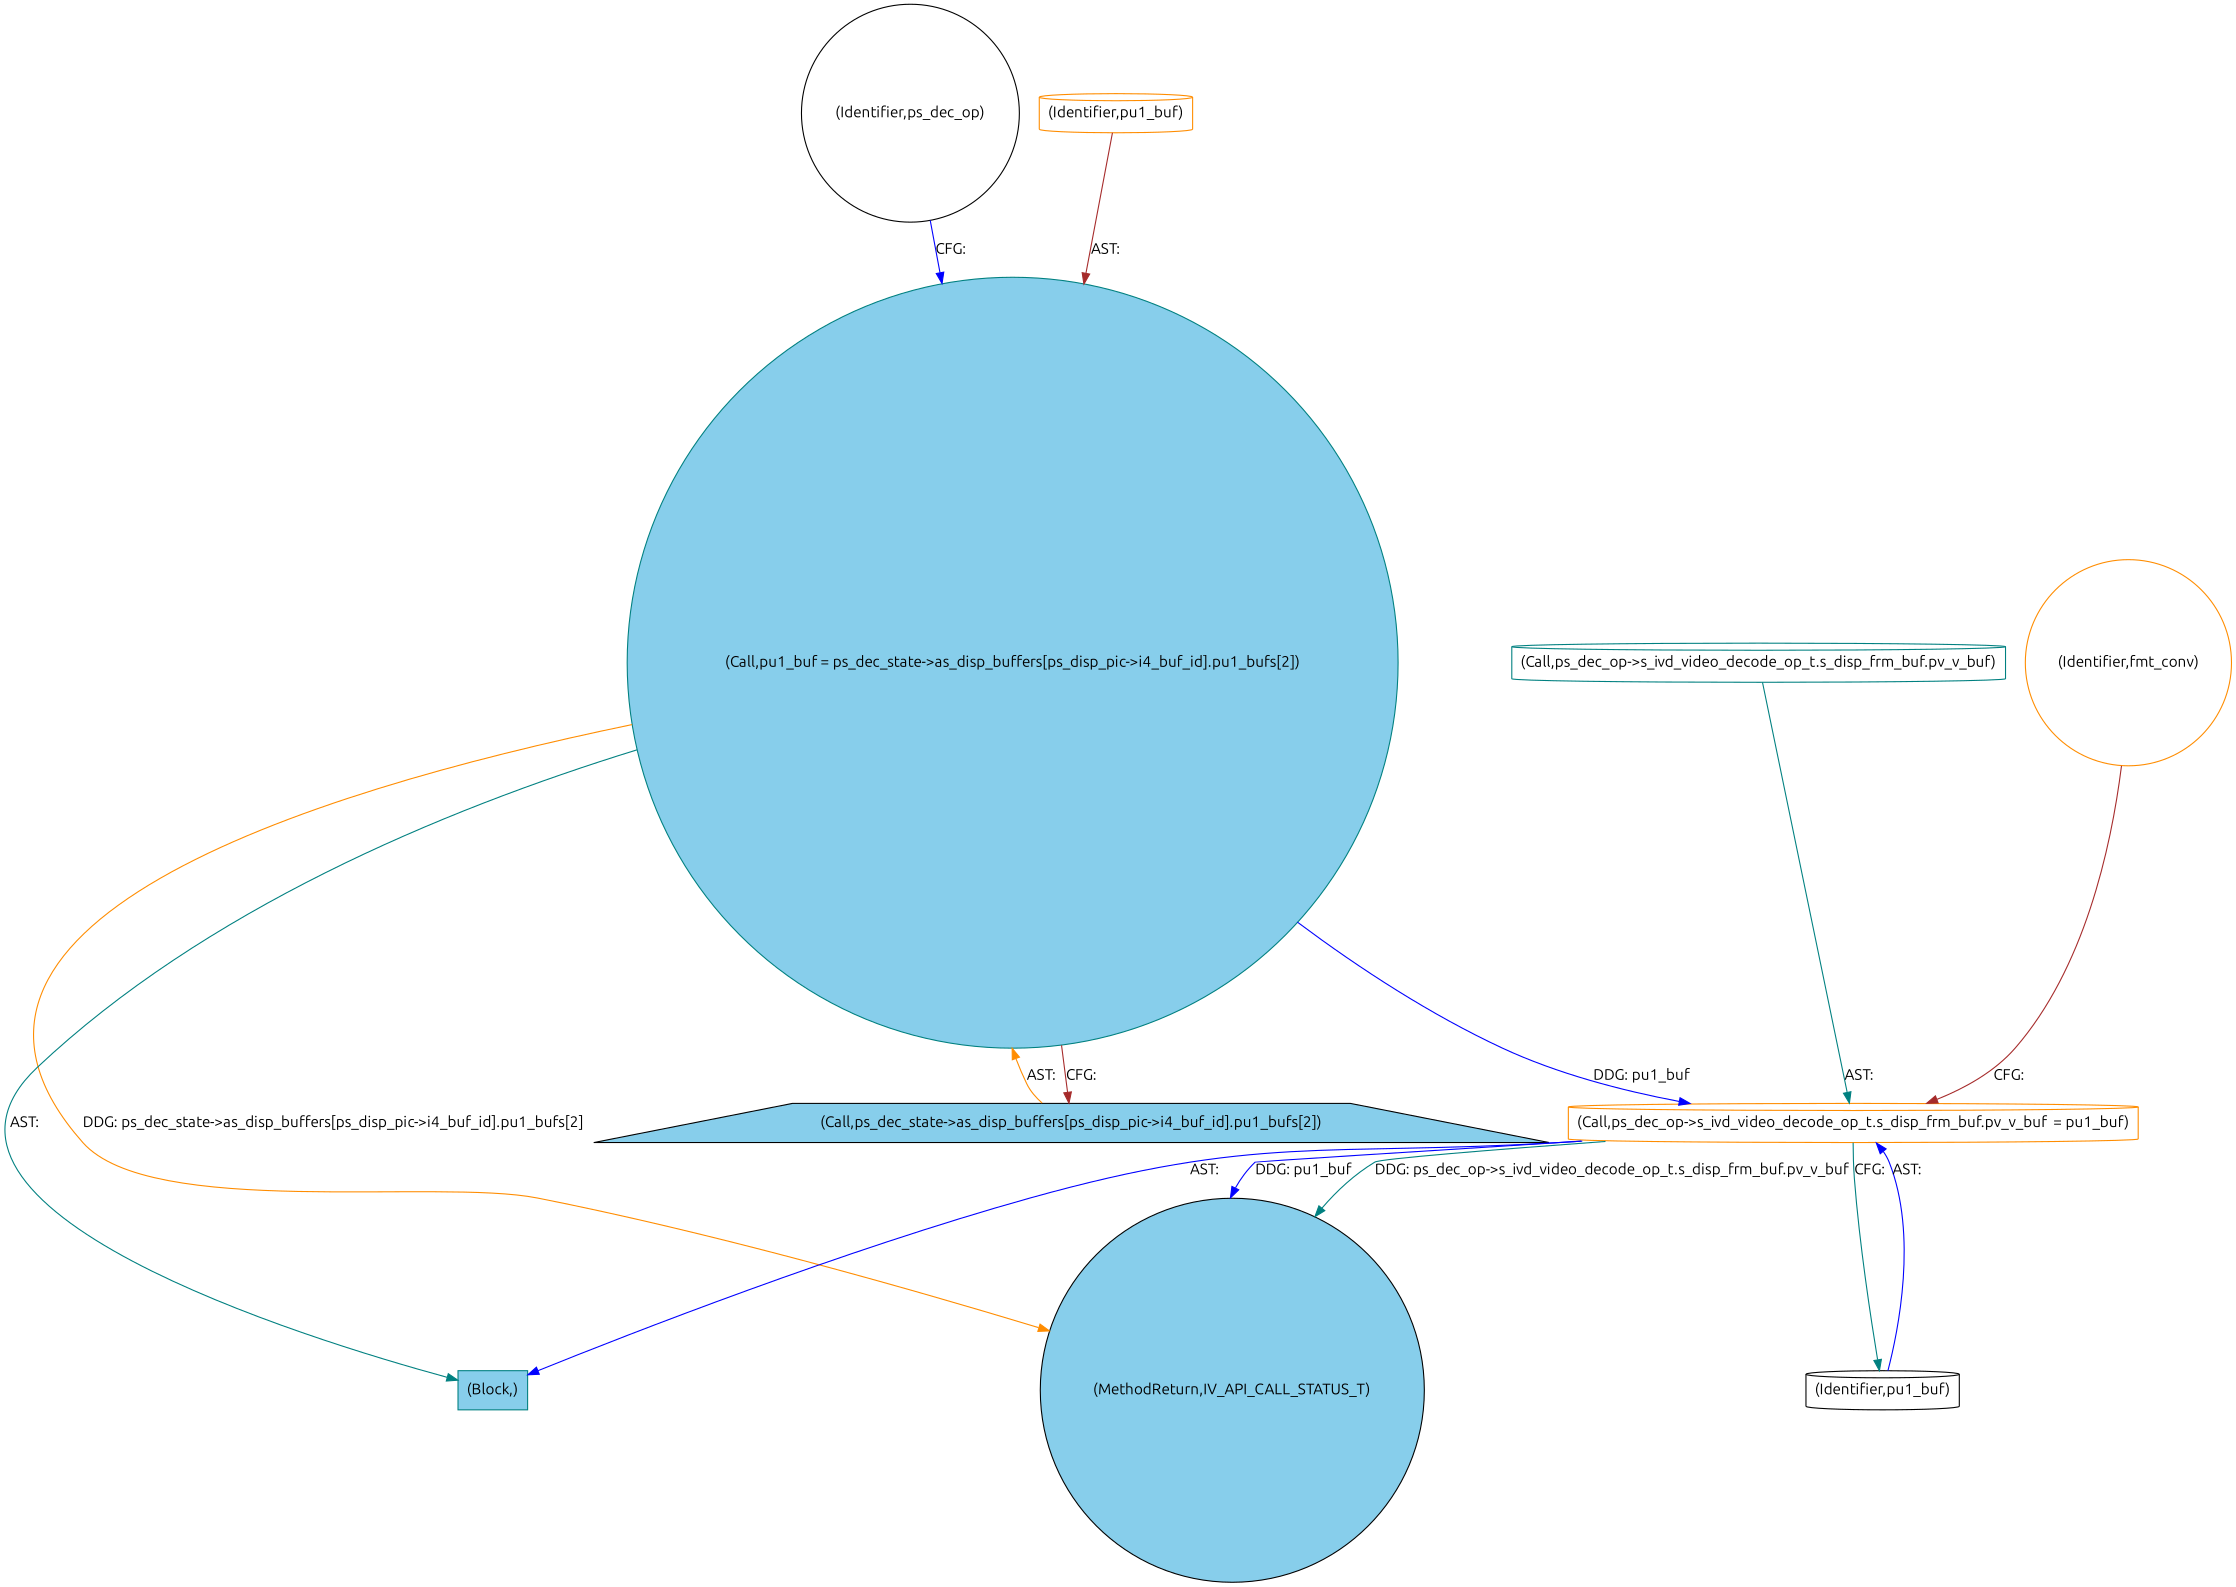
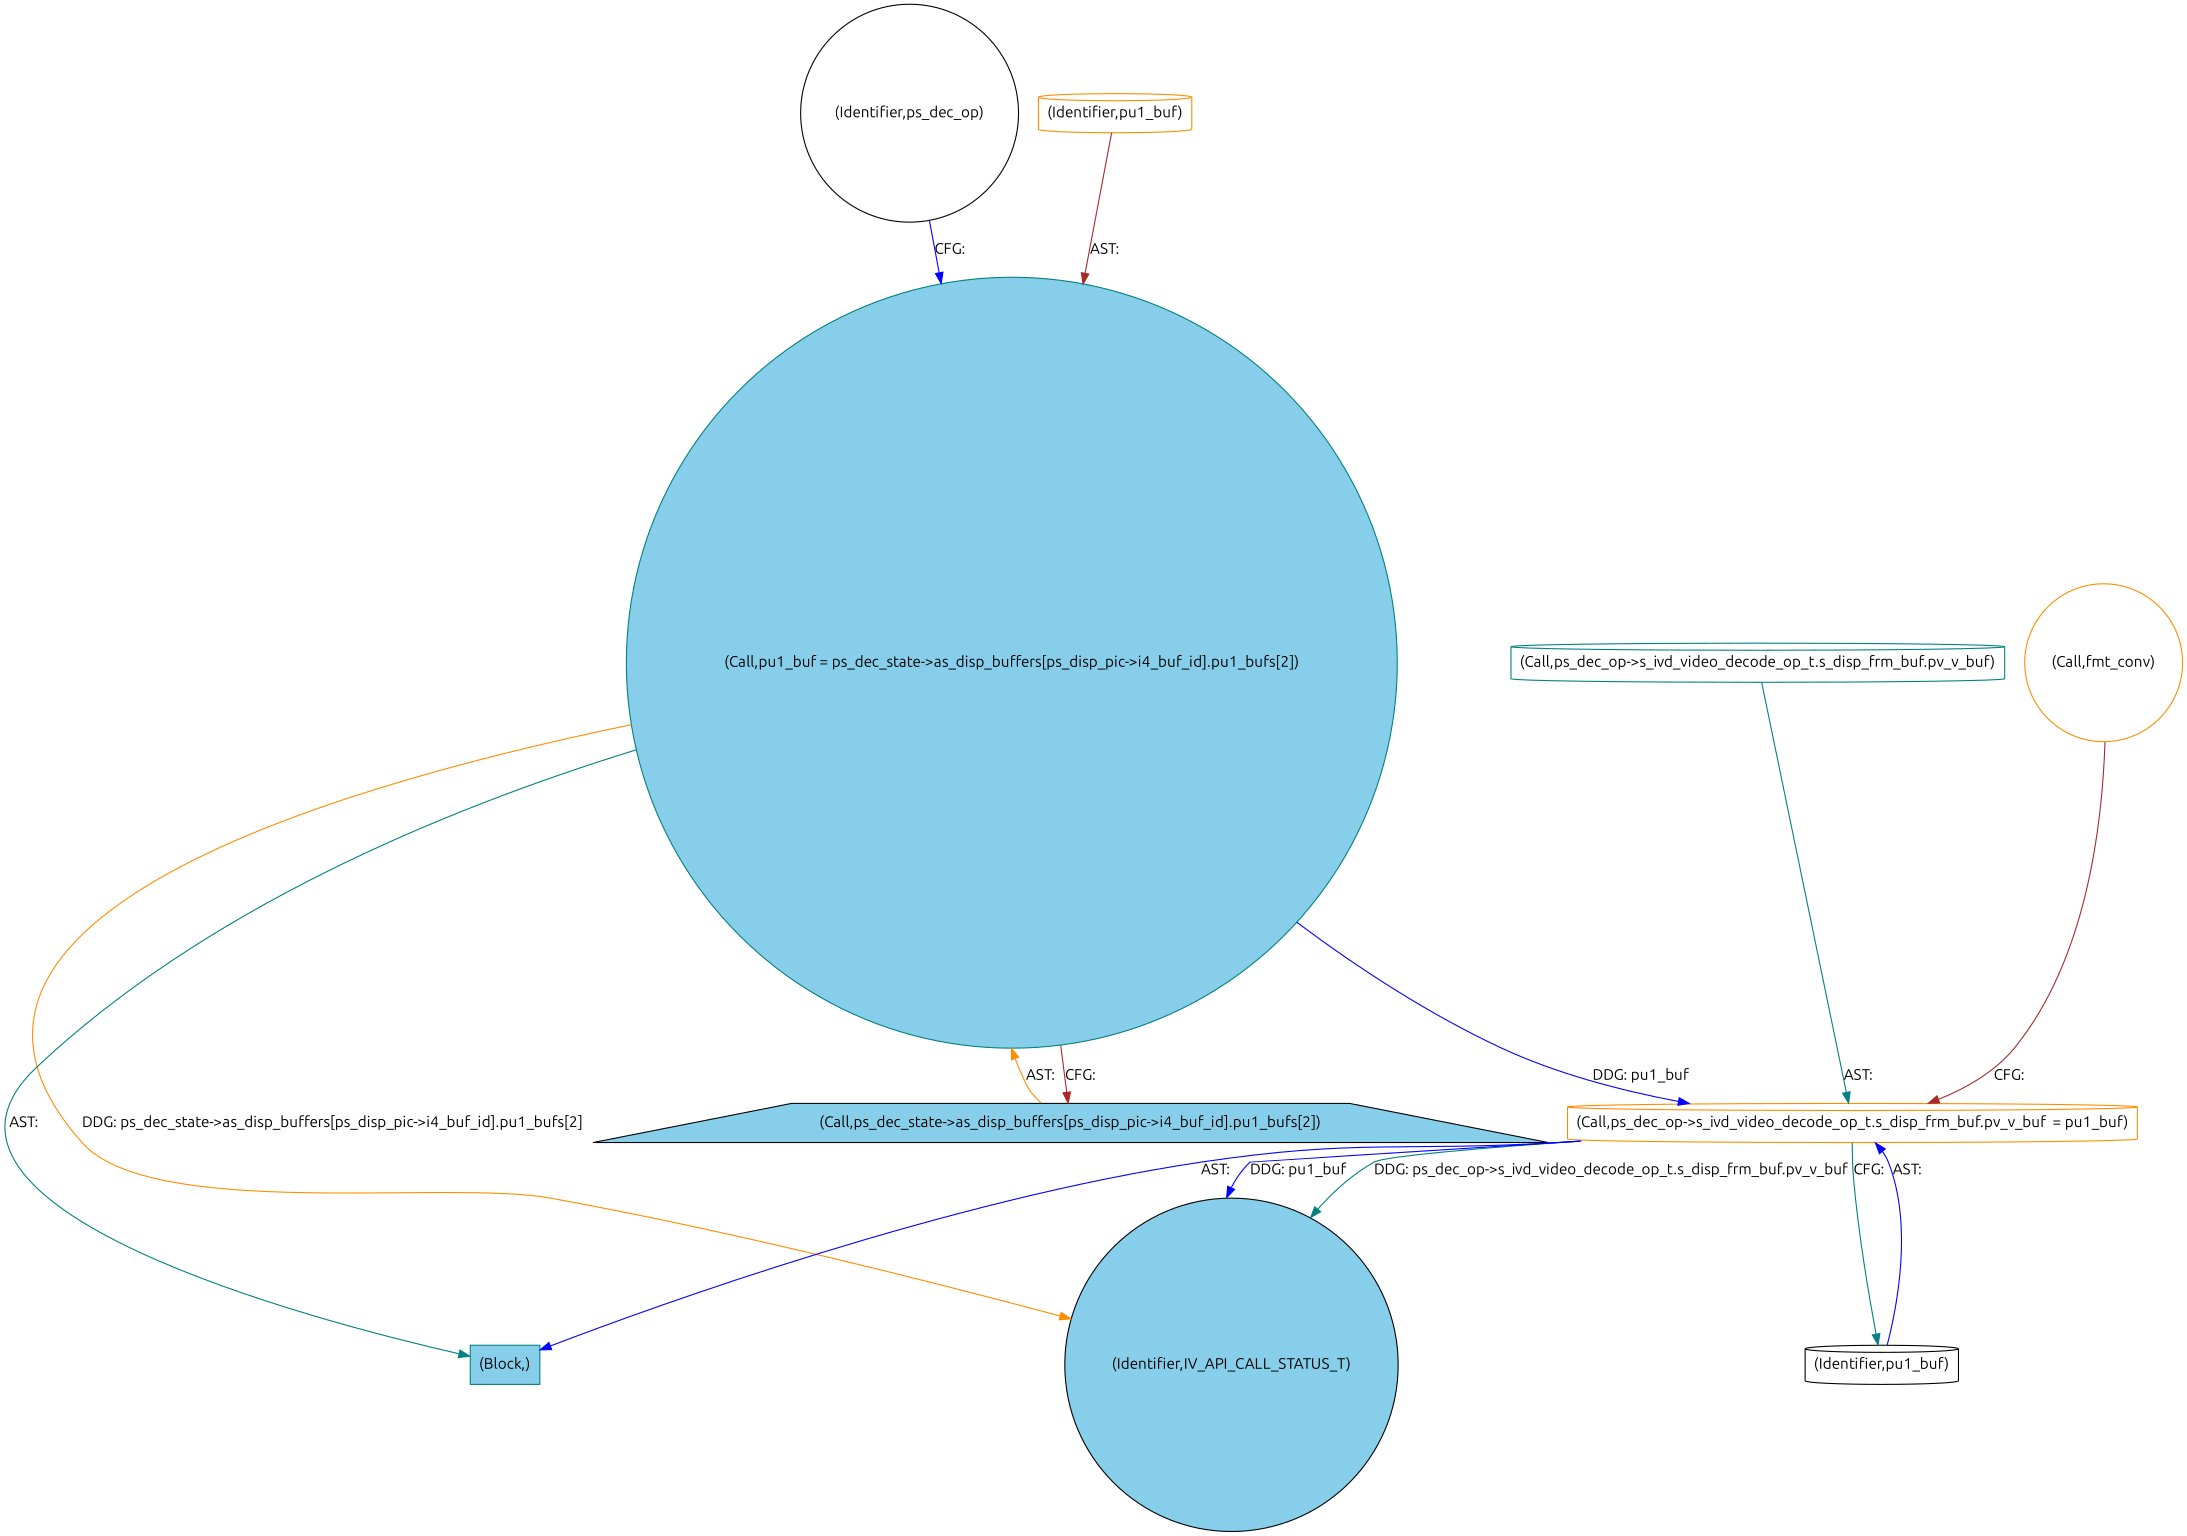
node "(Identifier,fmt_conv)": label "(Identifier,fmt_conv)" -> "(Call,fmt_conv)"
node "(MethodReturn,IV_API_CALL_STATUS_T)": label "(MethodReturn,IV_API_CALL_STATUS_T)" -> "(Identifier,IV_API_CALL_STATUS_T)"
